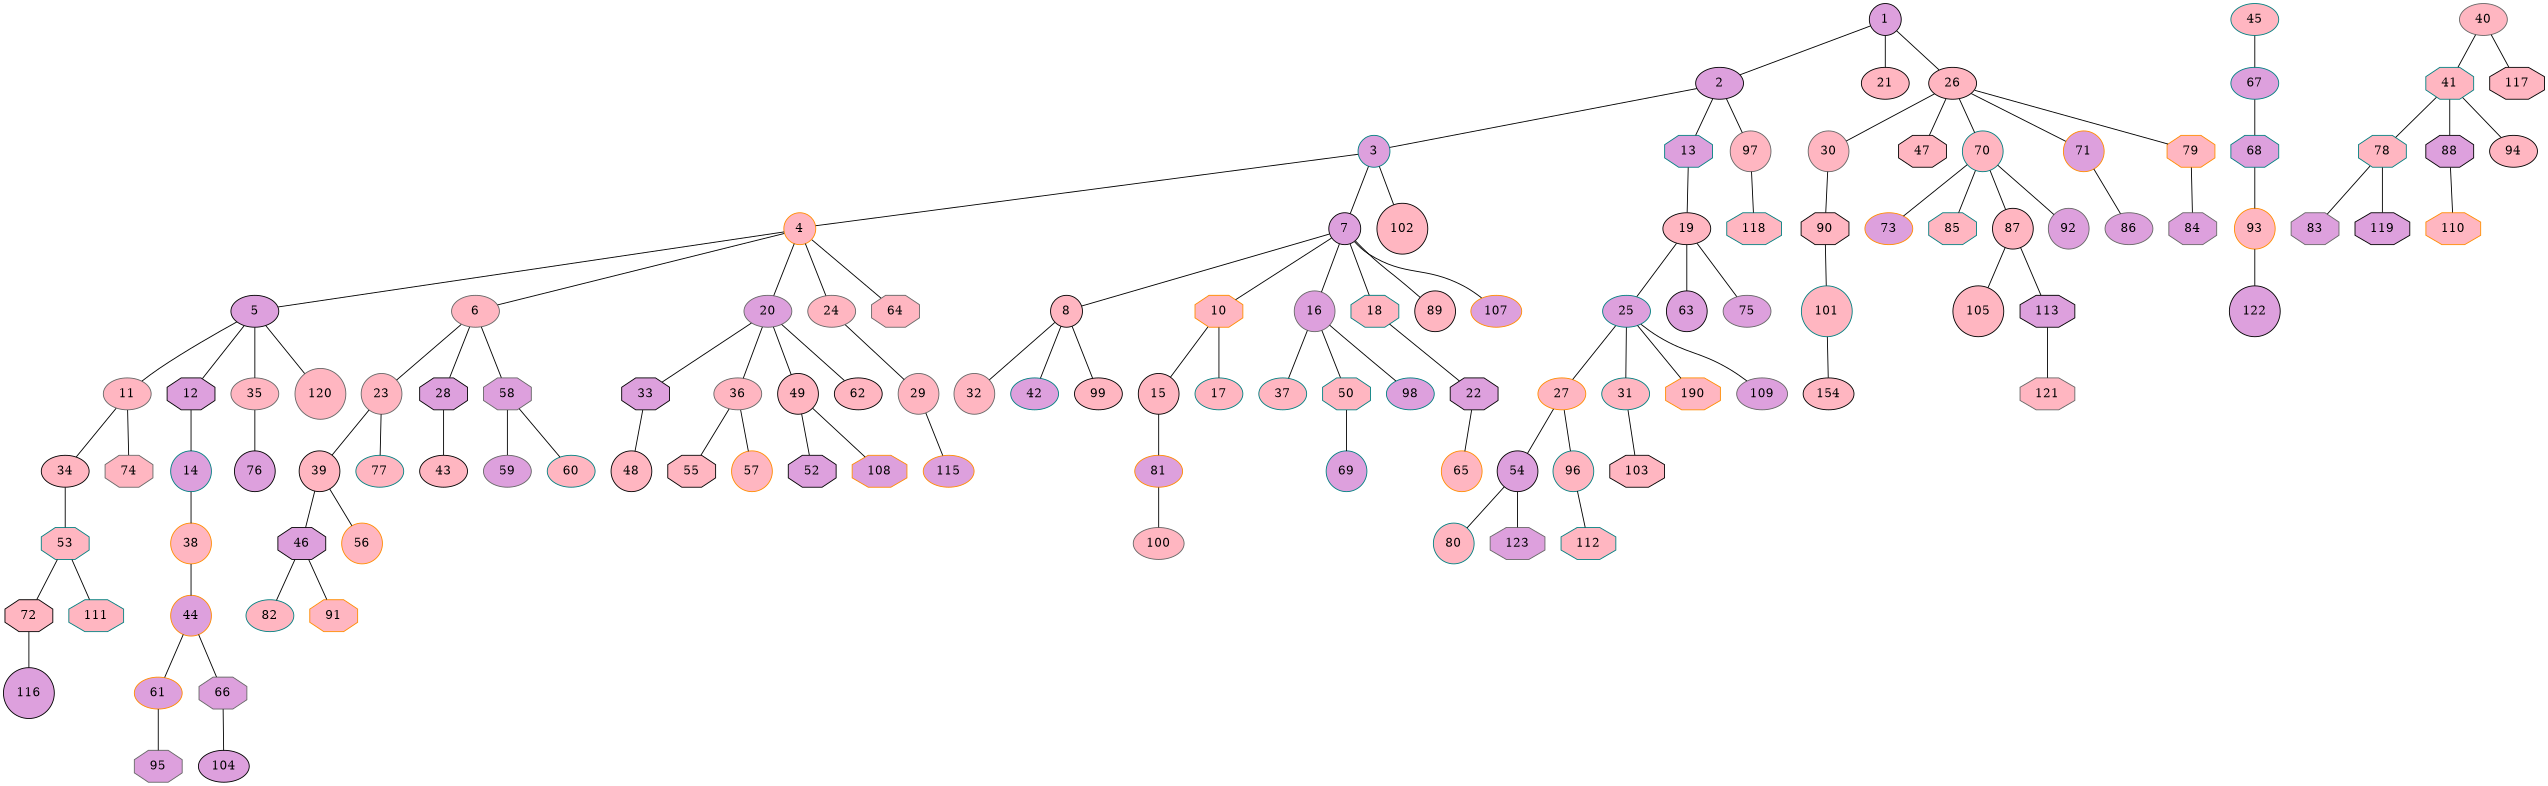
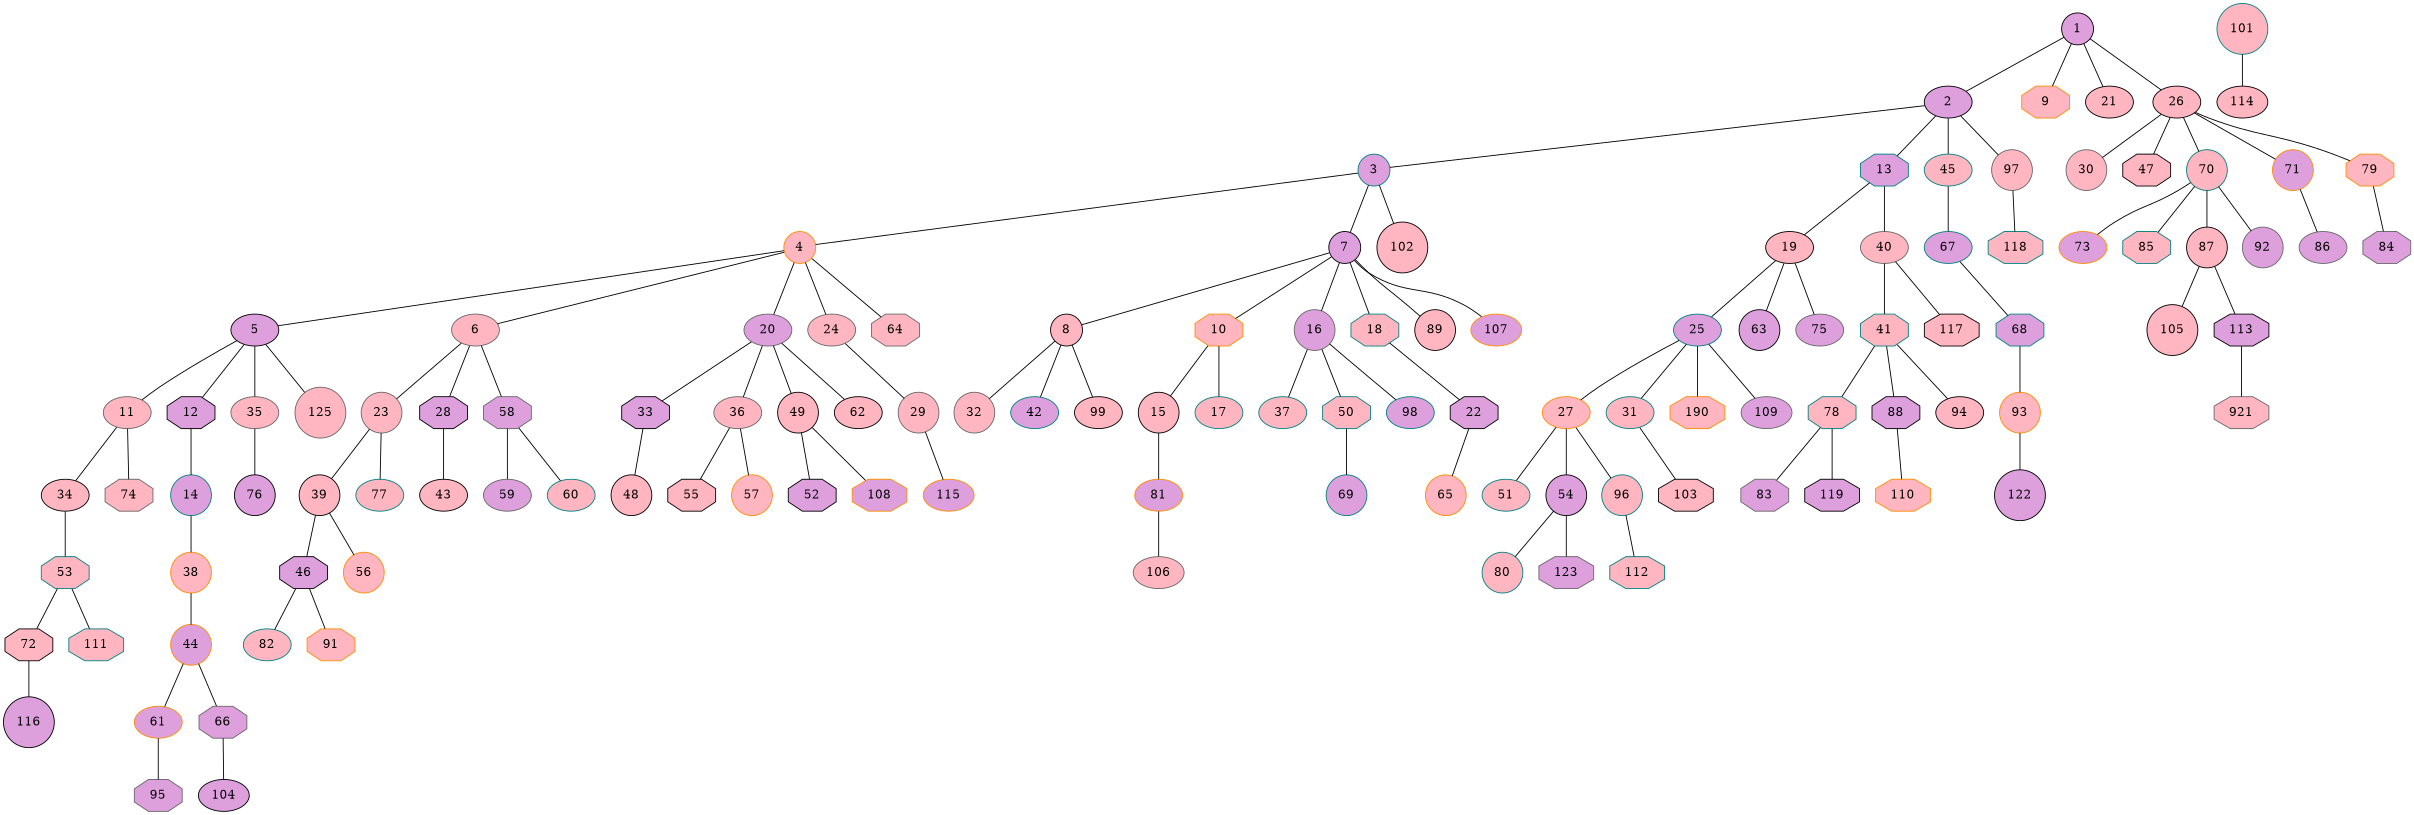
node "9": added
edge "2" -- "45": added
edge "13" -- "40": added
node "90": removed
node "120": label "120" -> "125"
node "154": label "154" -> "114"
node "121": label "121" -> "921"
node "51": added
node "100": label "100" -> "106"
